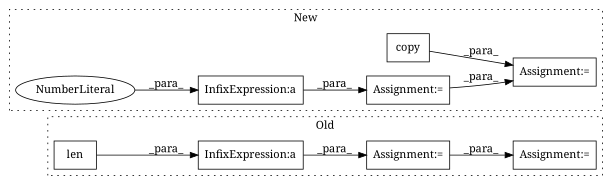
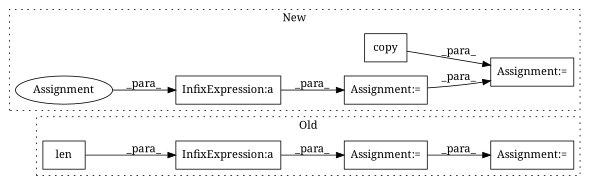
node "NumberLiteral": label "NumberLiteral" -> "Assignment"
